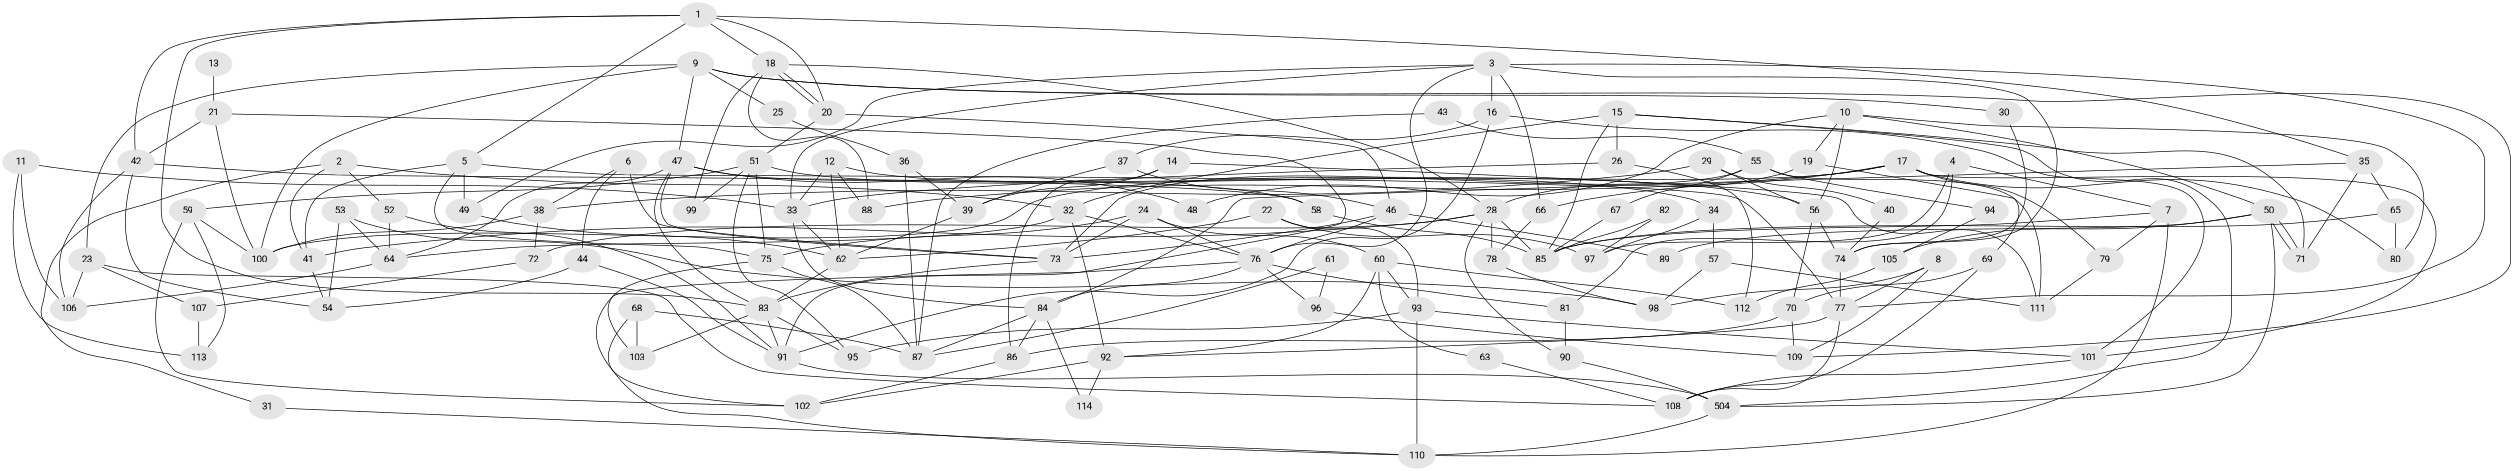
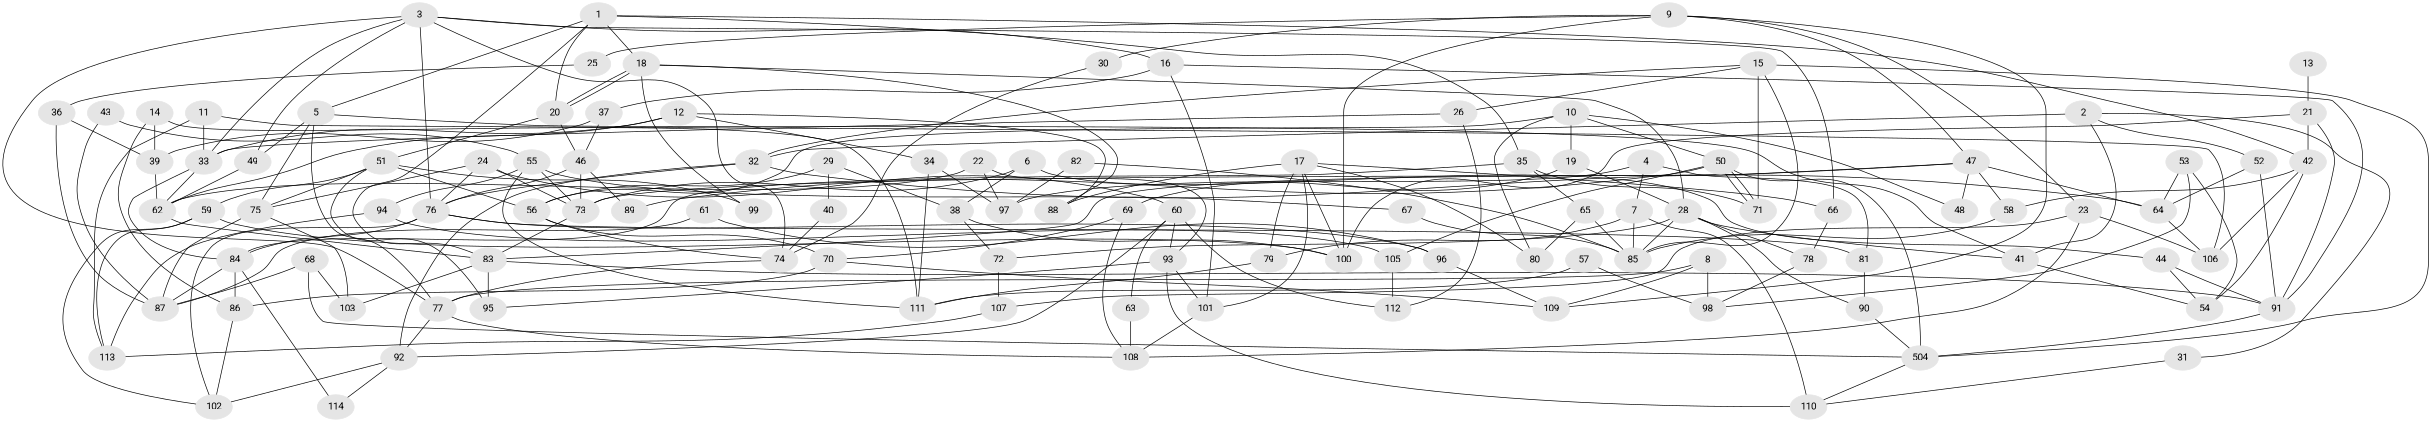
edge "34" -- "57": now "34" -- "111"
edge "94" -- "113": added
edge "68" -- "110": now "68" -- "504"
